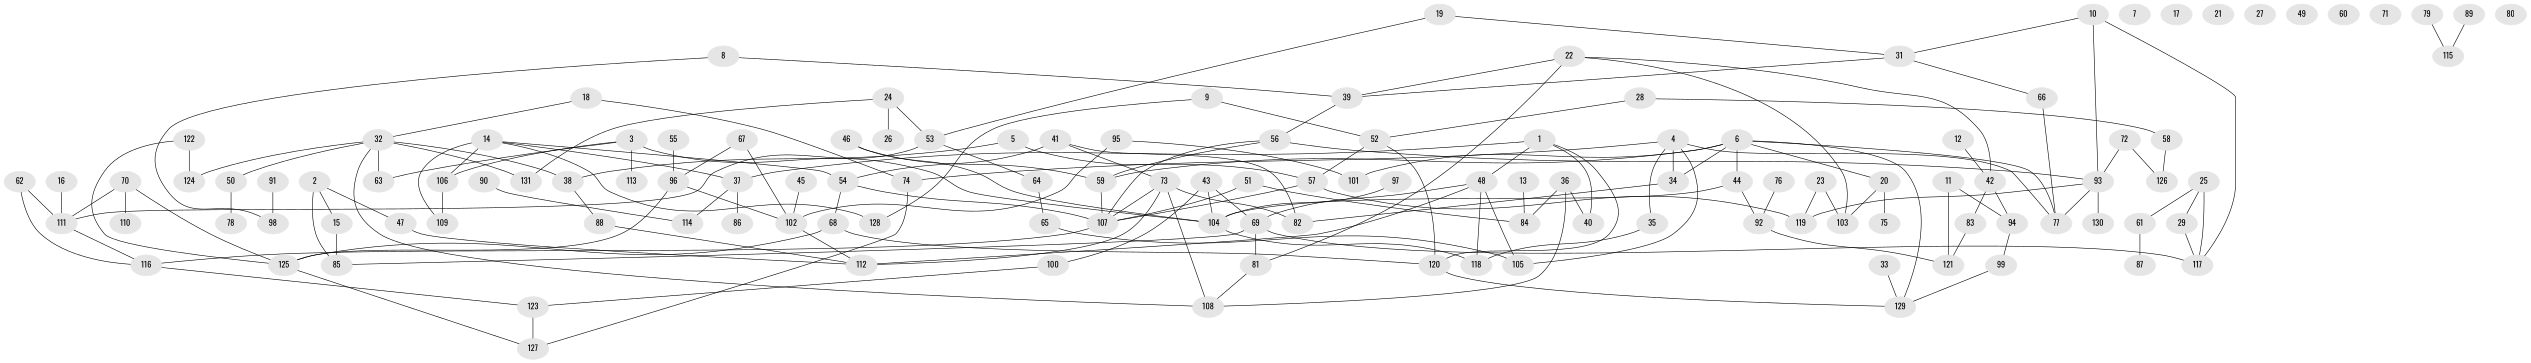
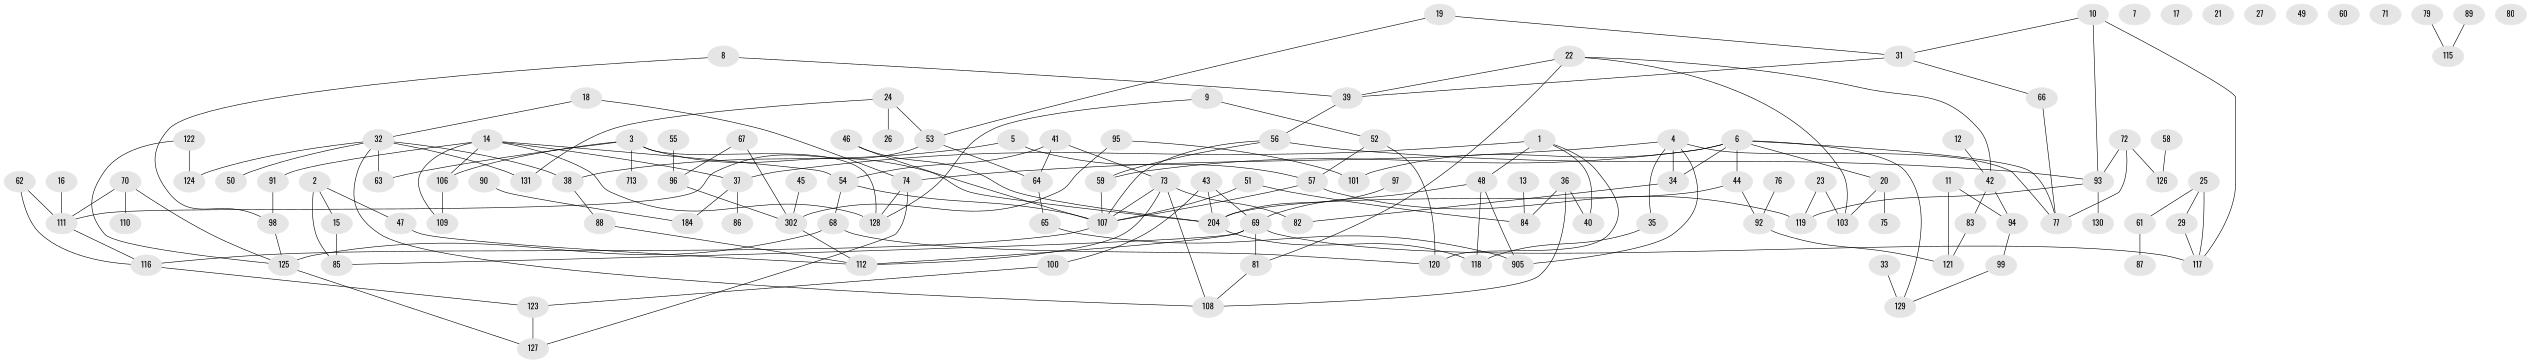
node "28": removed
edge "3" -- "128": added
edge "14" -- "91": added
edge "41" -- "82": now "41" -- "64"
edge "46" -- "59": now "46" -- "107"
node "113": label "113" -> "713"
edge "74" -- "128": added
edge "93" -- "77": now "72" -- "77"
node "78": removed
node "114": label "114" -> "184"
node "102": label "102" -> "302"
node "104": label "104" -> "204"
edge "96" -- "125": now "98" -- "125"
edge "48" -- "112": now "69" -- "112"
node "105": label "105" -> "905"
edge "120" -- "129": removed
